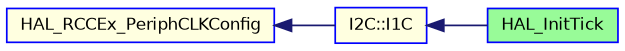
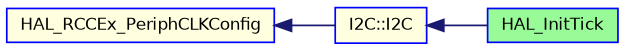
node "I2C::I1C": label "I2C::I1C" -> "I2C::I2C"
